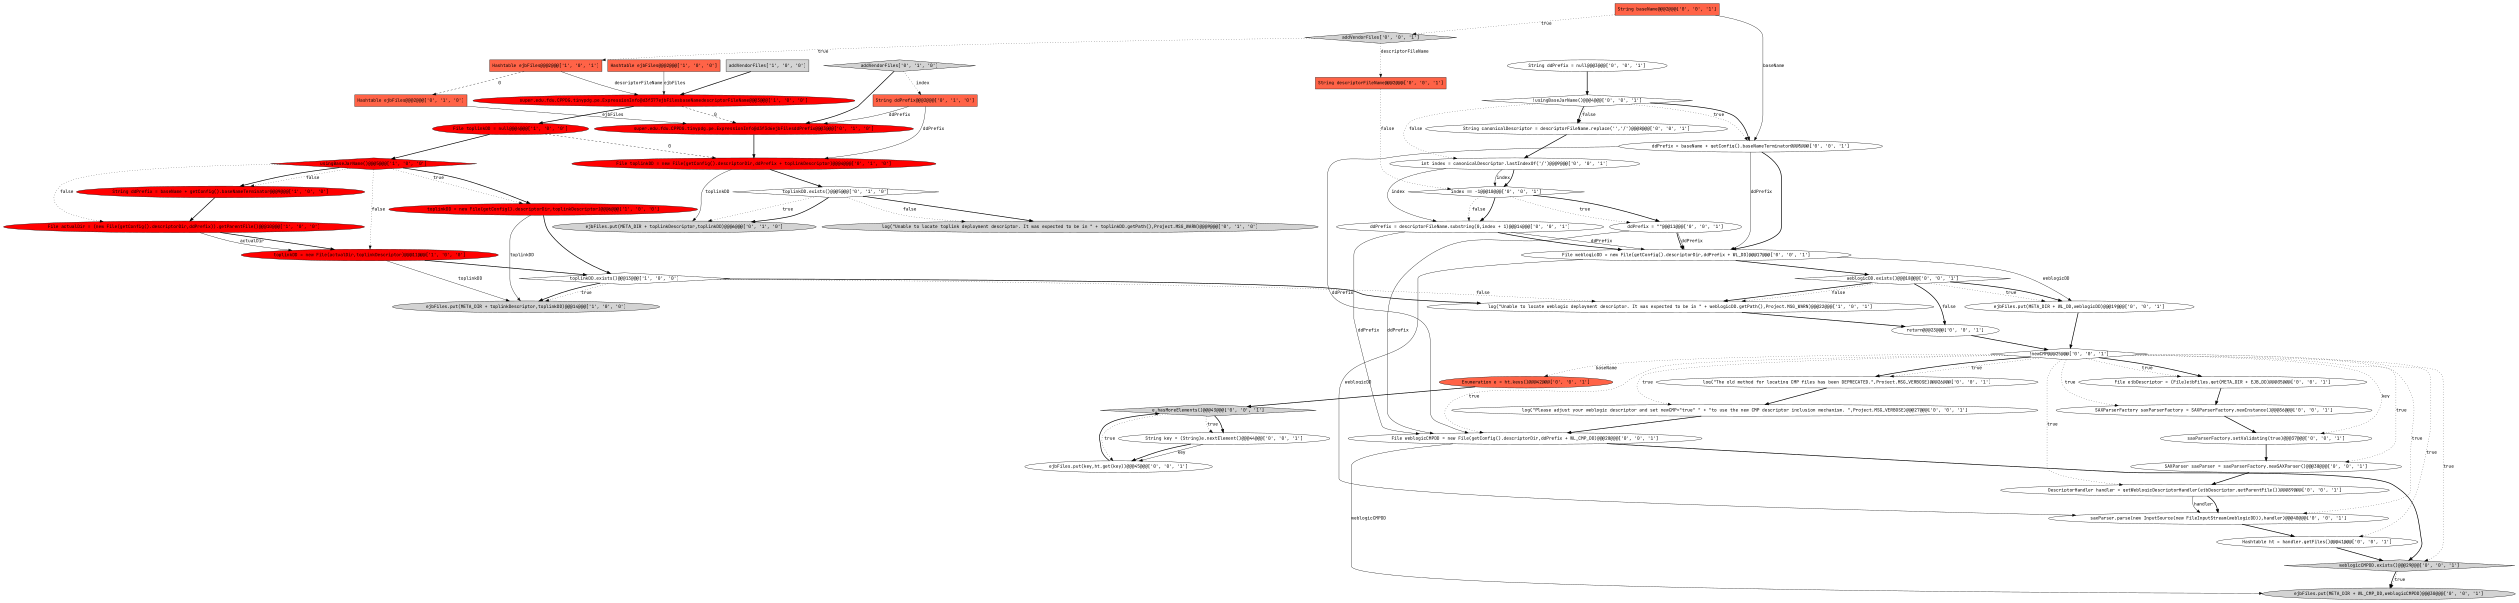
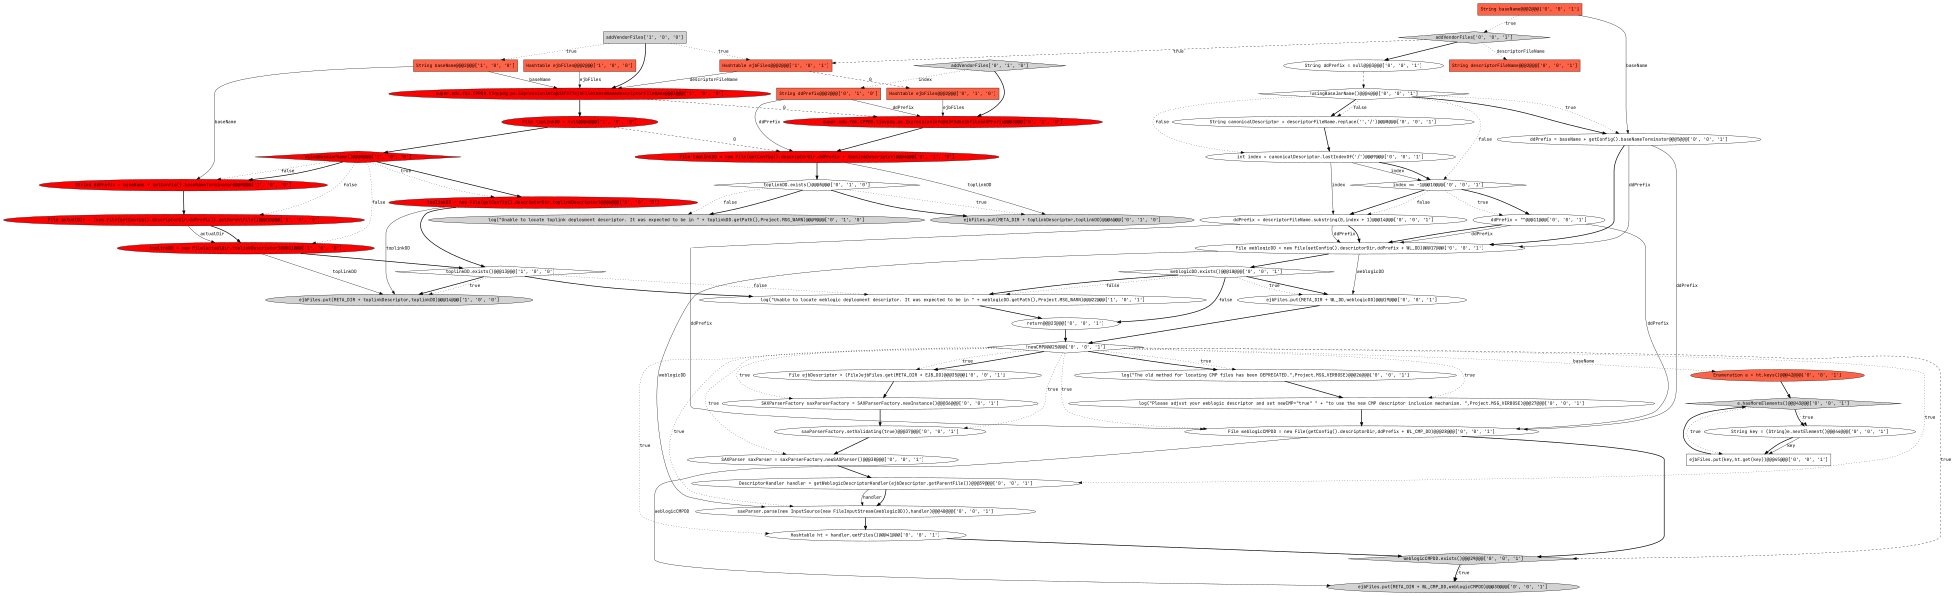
edge "addVendorFiles['0', '0', '1']" -> "Hashtable ejbFiles@@@2@@@['1', '0', '1']": style dotted -> dashed
edge "addVendorFiles['1', '0', '0']" -> "Hashtable ejbFiles@@@2@@@['1', '0', '1']": added, label "true"
edge "addVendorFiles['0', '0', '1']" -> "String ddPrefix = null@@@3@@@['0', '0', '1']": added
node "String baseName@@@2@@@['1', '0', '0']": added
edge "String ddPrefix = null@@@3@@@['0', '0', '1']" -> "!usingBaseJarName()@@@4@@@['0', '0', '1']": style bold -> dashed
edge "String descriptorFileName@@@2@@@['0', '0', '1']" -> "index == -1@@@10@@@['0', '0', '1']": now "!usingBaseJarName()@@@4@@@['0', '0', '1']" -> "index == -1@@@10@@@['0', '0', '1']"
edge "!newCMP@@@25@@@['0', '0', '1']" -> "weblogicCMPDD.exists()@@@29@@@['0', '0', '1']": style dotted -> dashed
edge "!newCMP@@@25@@@['0', '0', '1']" -> "saxParserFactory.setValidating(true)@@@37@@@['0', '0', '1']": label "key" -> "true"
node "ejbFiles.put(key,ht.get(key))@@@45@@@['0', '0', '1']": shape ellipse -> box
